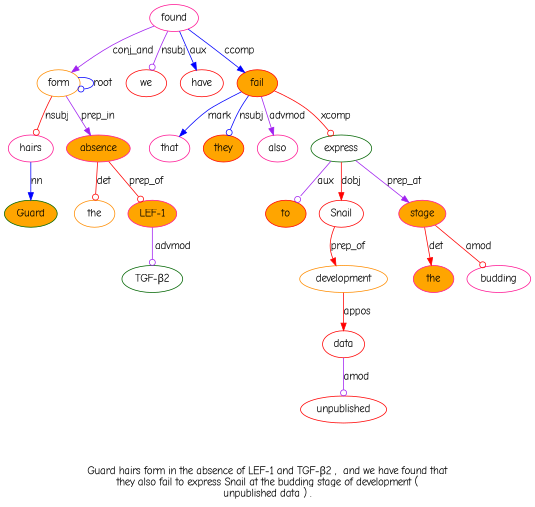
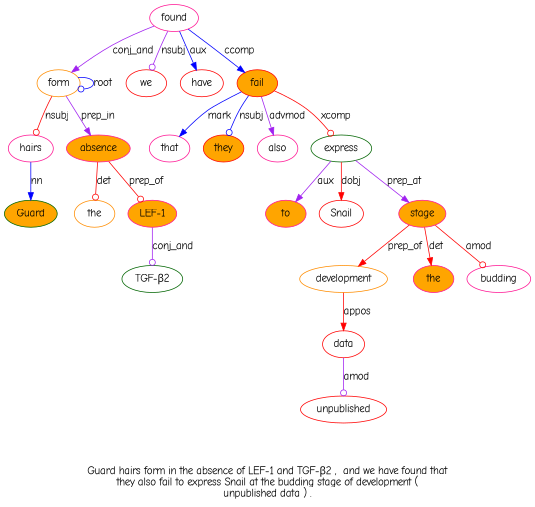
edge "express" -> "to": arrowhead odot -> normal
node "to": color red -> deeppink
edge "Snail" -> "development": now "stage" -> "development"
edge "LEF-1" -> "TGF-β2": label "advmod" -> "conj_and"
